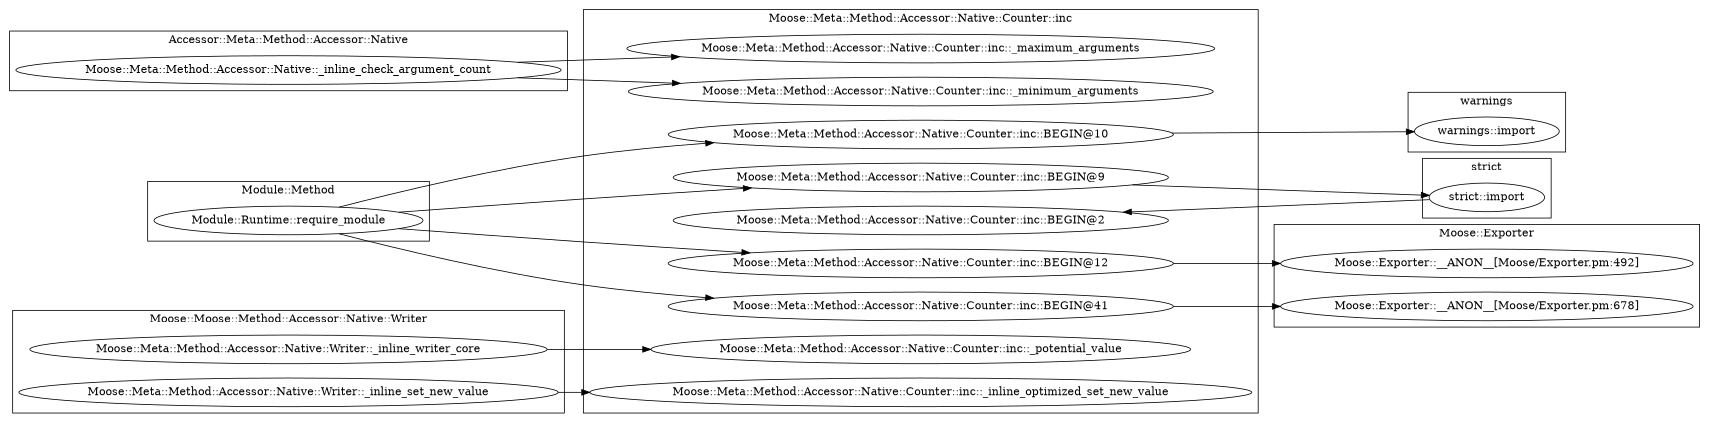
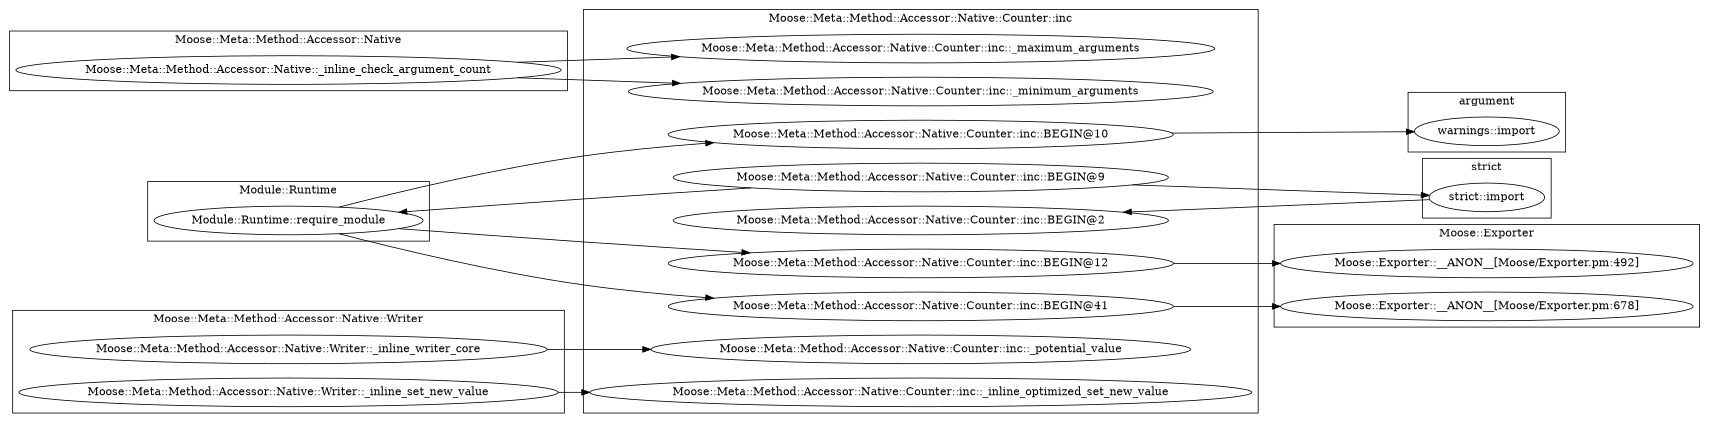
cluster "Accessor::Meta::Method::Accessor::Native": label "Accessor::Meta::Method::Accessor::Native" -> "Moose::Meta::Method::Accessor::Native"
cluster "warnings": label "warnings" -> "argument"
cluster "Module::Method": label "Module::Method" -> "Module::Runtime"
edge "Module::Runtime::require_module" -> "Moose::Meta::Method::Accessor::Native::Counter::inc::BEGIN@9": reversed
cluster "Moose::Moose::Method::Accessor::Native::Writer": label "Moose::Moose::Method::Accessor::Native::Writer" -> "Moose::Meta::Method::Accessor::Native::Writer"
